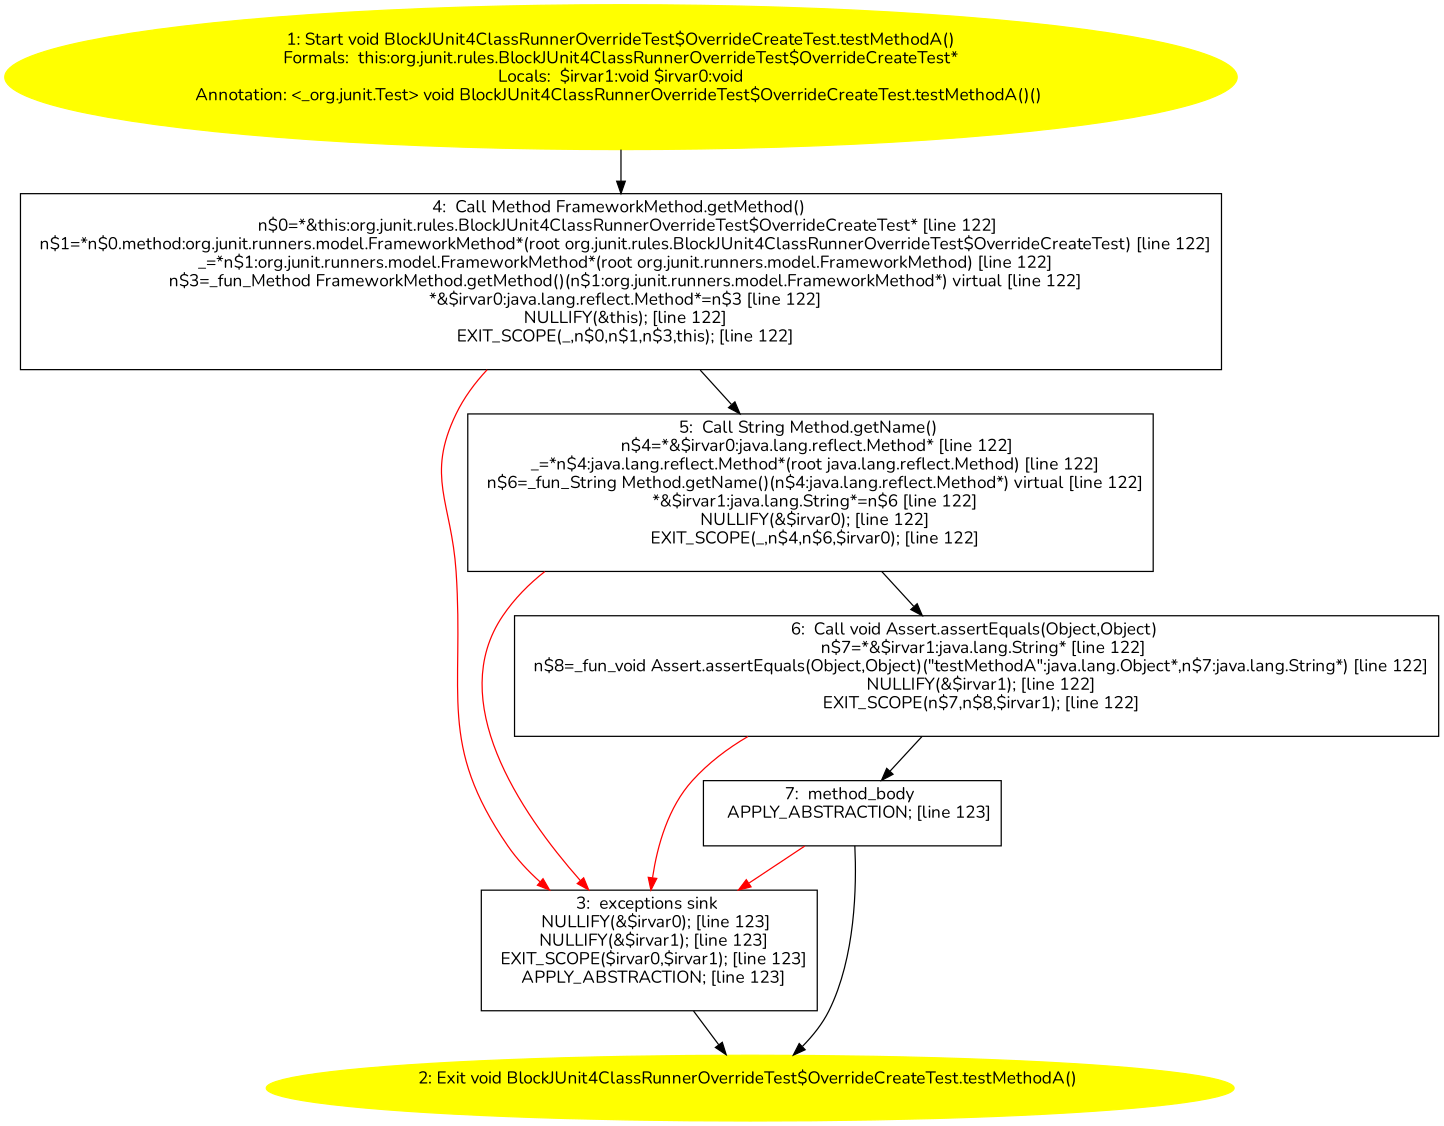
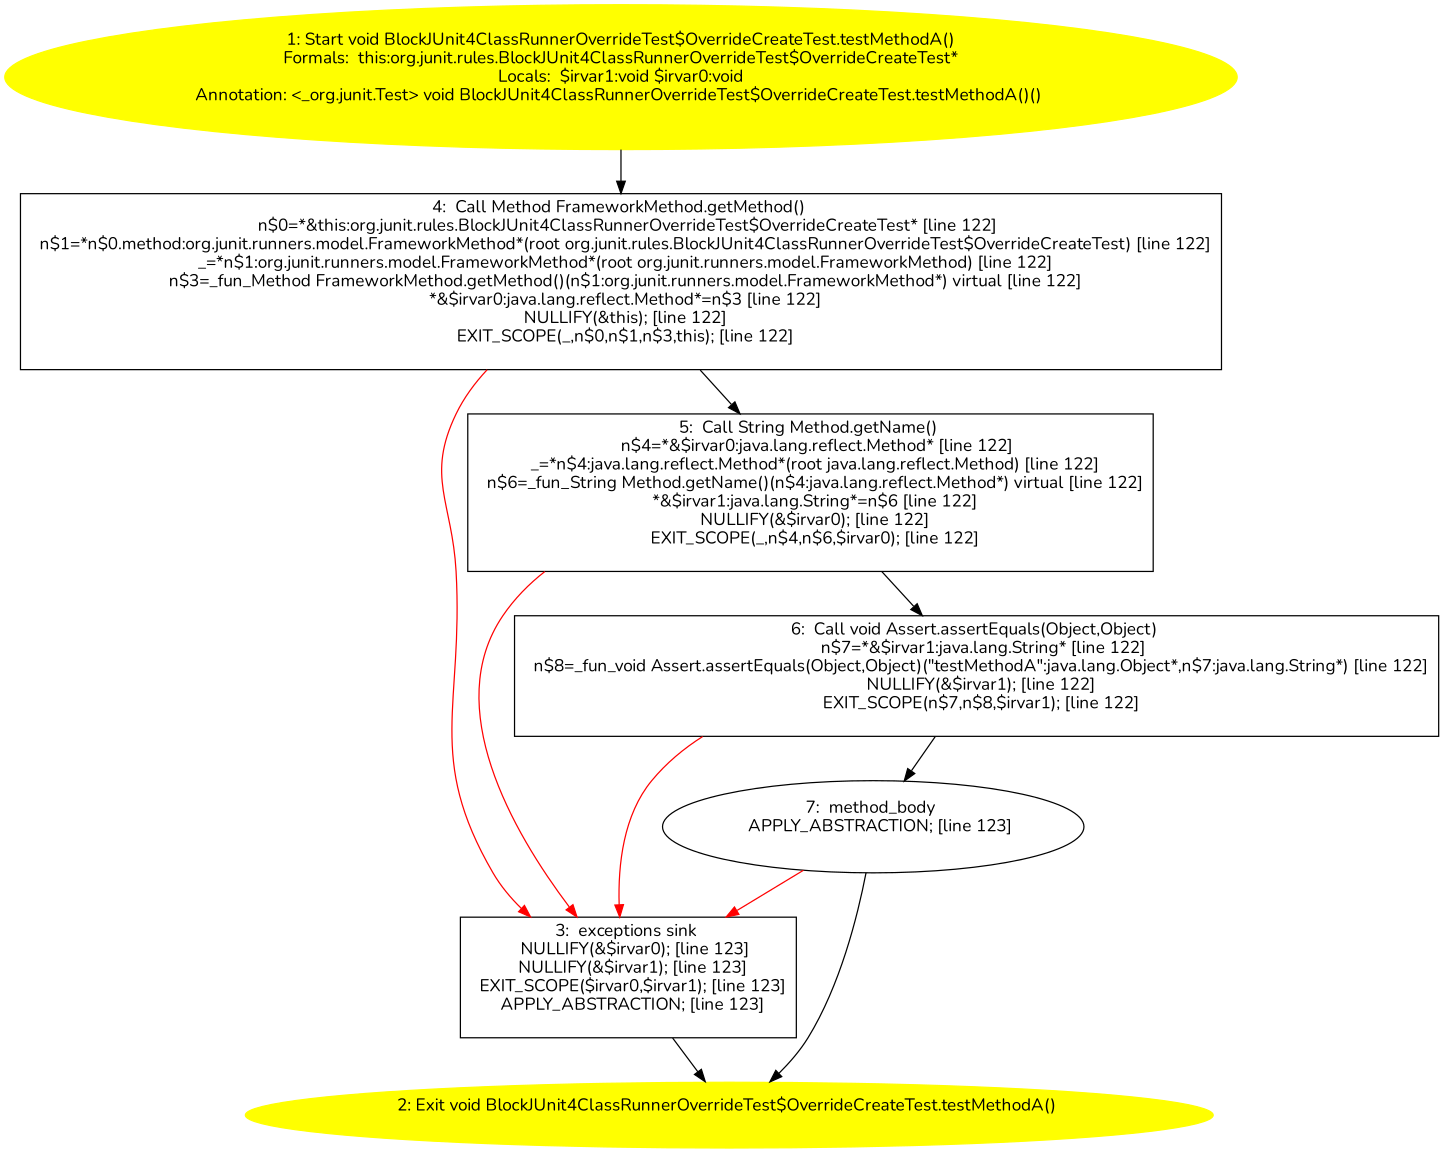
node "7:  method_body APPLY_ABSTRACTION; [line 123]": shape box -> ellipse
